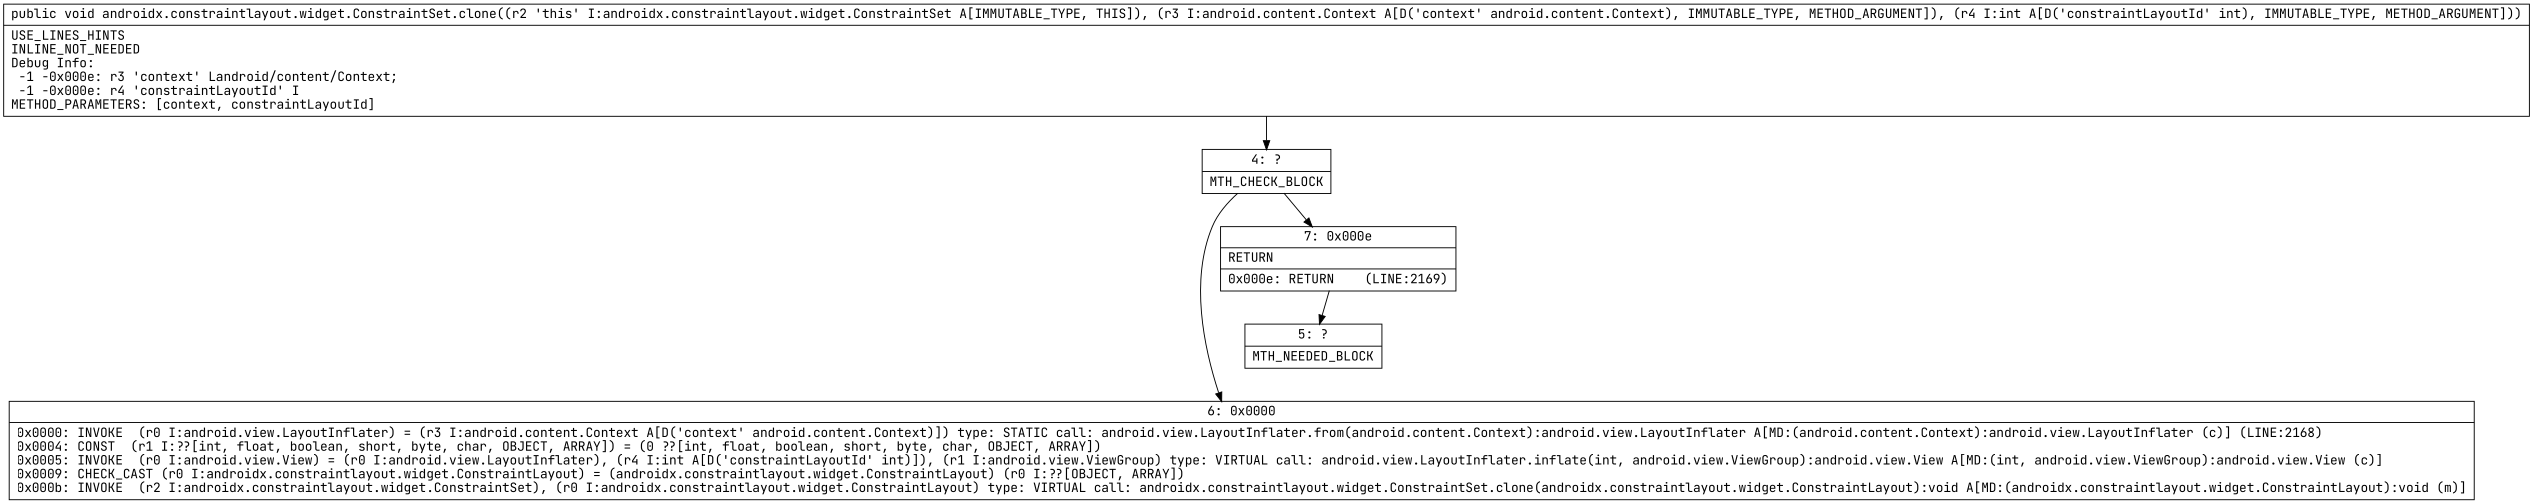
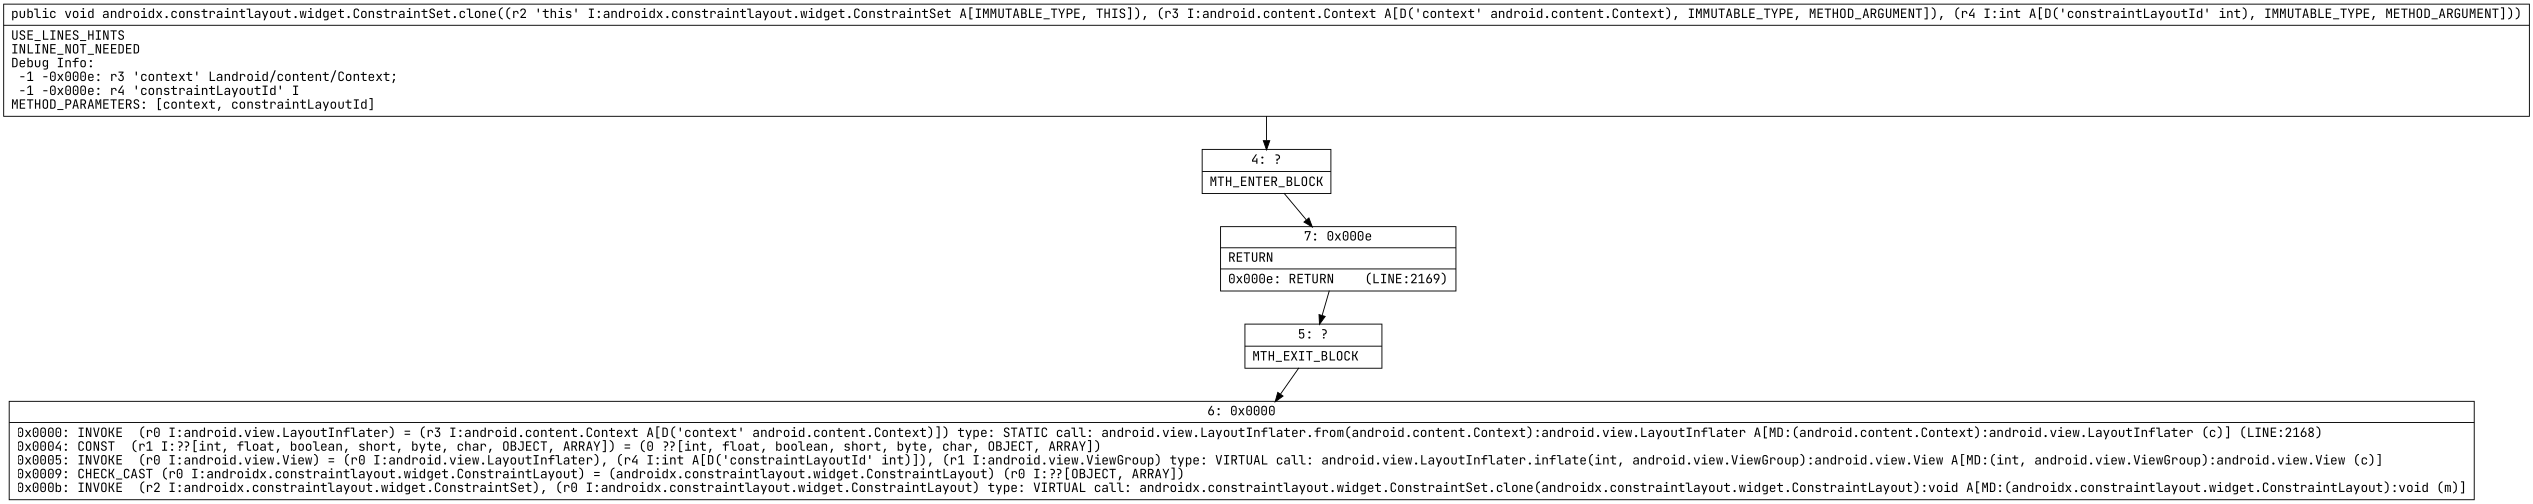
node "4: ?": text "MTH_CHECK_BLOCK" -> "MTH_ENTER_BLOCK"
edge "4: ?" -> "6: 0x0000": now "5: ?" -> "6: 0x0000"
node "5: ?": text "MTH_NEEDED_BLOCK" -> "MTH_EXIT_BLOCK"
